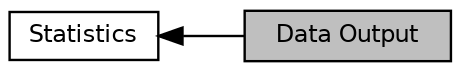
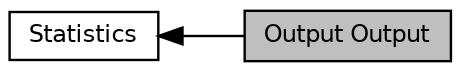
node "Data Output": label "Data Output" -> "Output Output"
